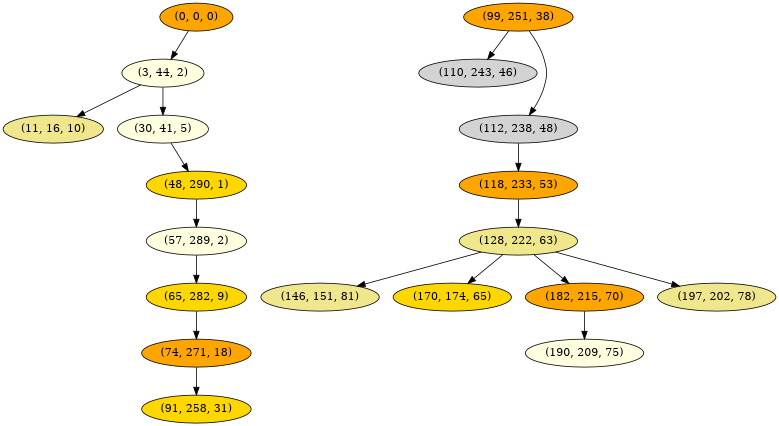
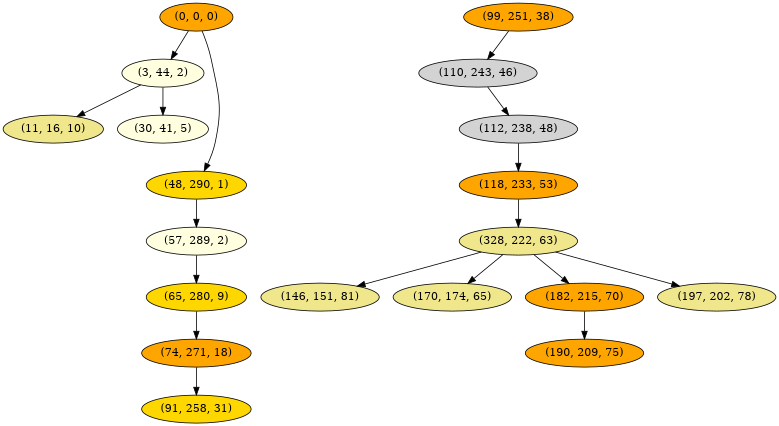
edge "(99, 251, 38)" -> "(112, 238, 48)": now "(110, 243, 46)" -> "(112, 238, 48)"
edge "(30, 41, 5)" -> "(48, 290, 1)": now "(0, 0, 0)" -> "(48, 290, 1)"
node "(128, 222, 63)": label "(128, 222, 63)" -> "(328, 222, 63)"
node "(65, 282, 9)": label "(65, 282, 9)" -> "(65, 280, 9)"
node "(170, 174, 65)": fillcolor gold -> khaki
node "(190, 209, 75)": fillcolor lightyellow -> orange
